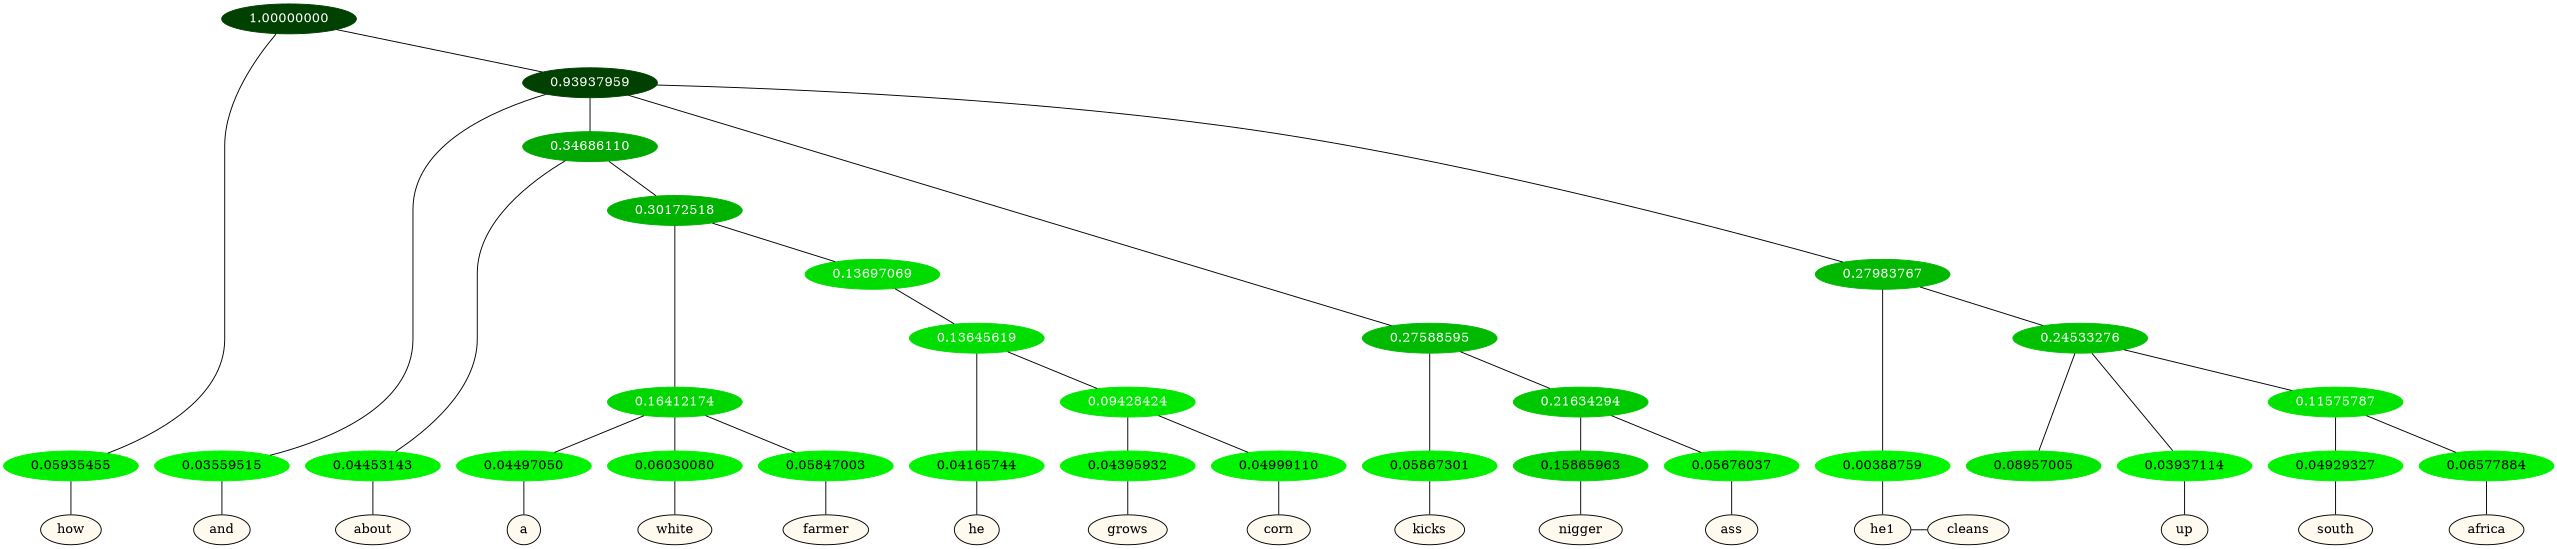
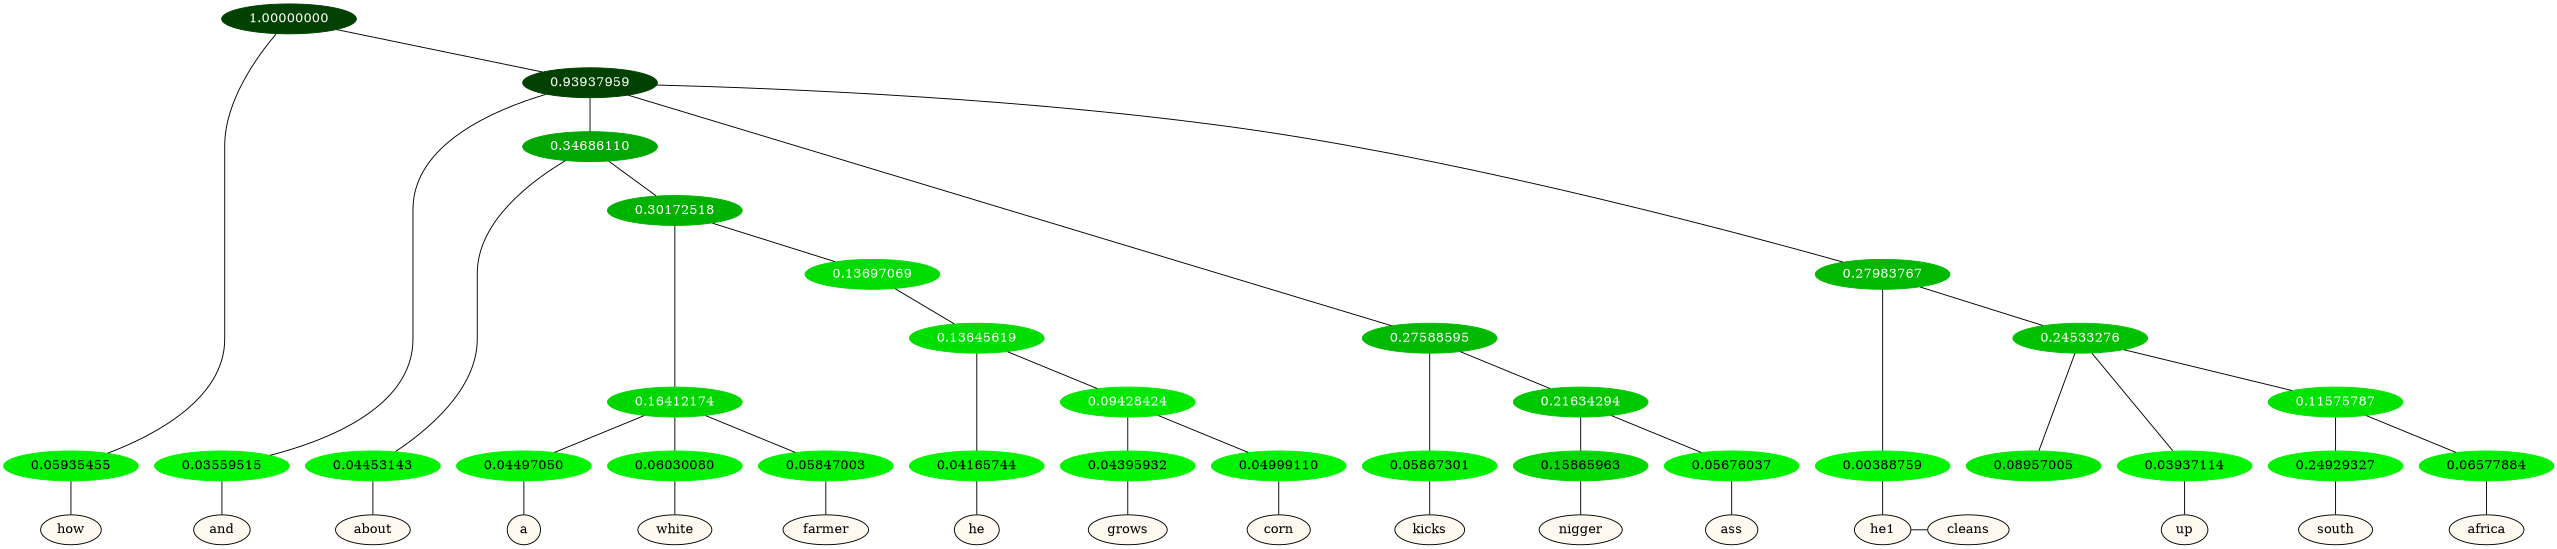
node "0.04929327": label "0.04929327" -> "0.24929327"
